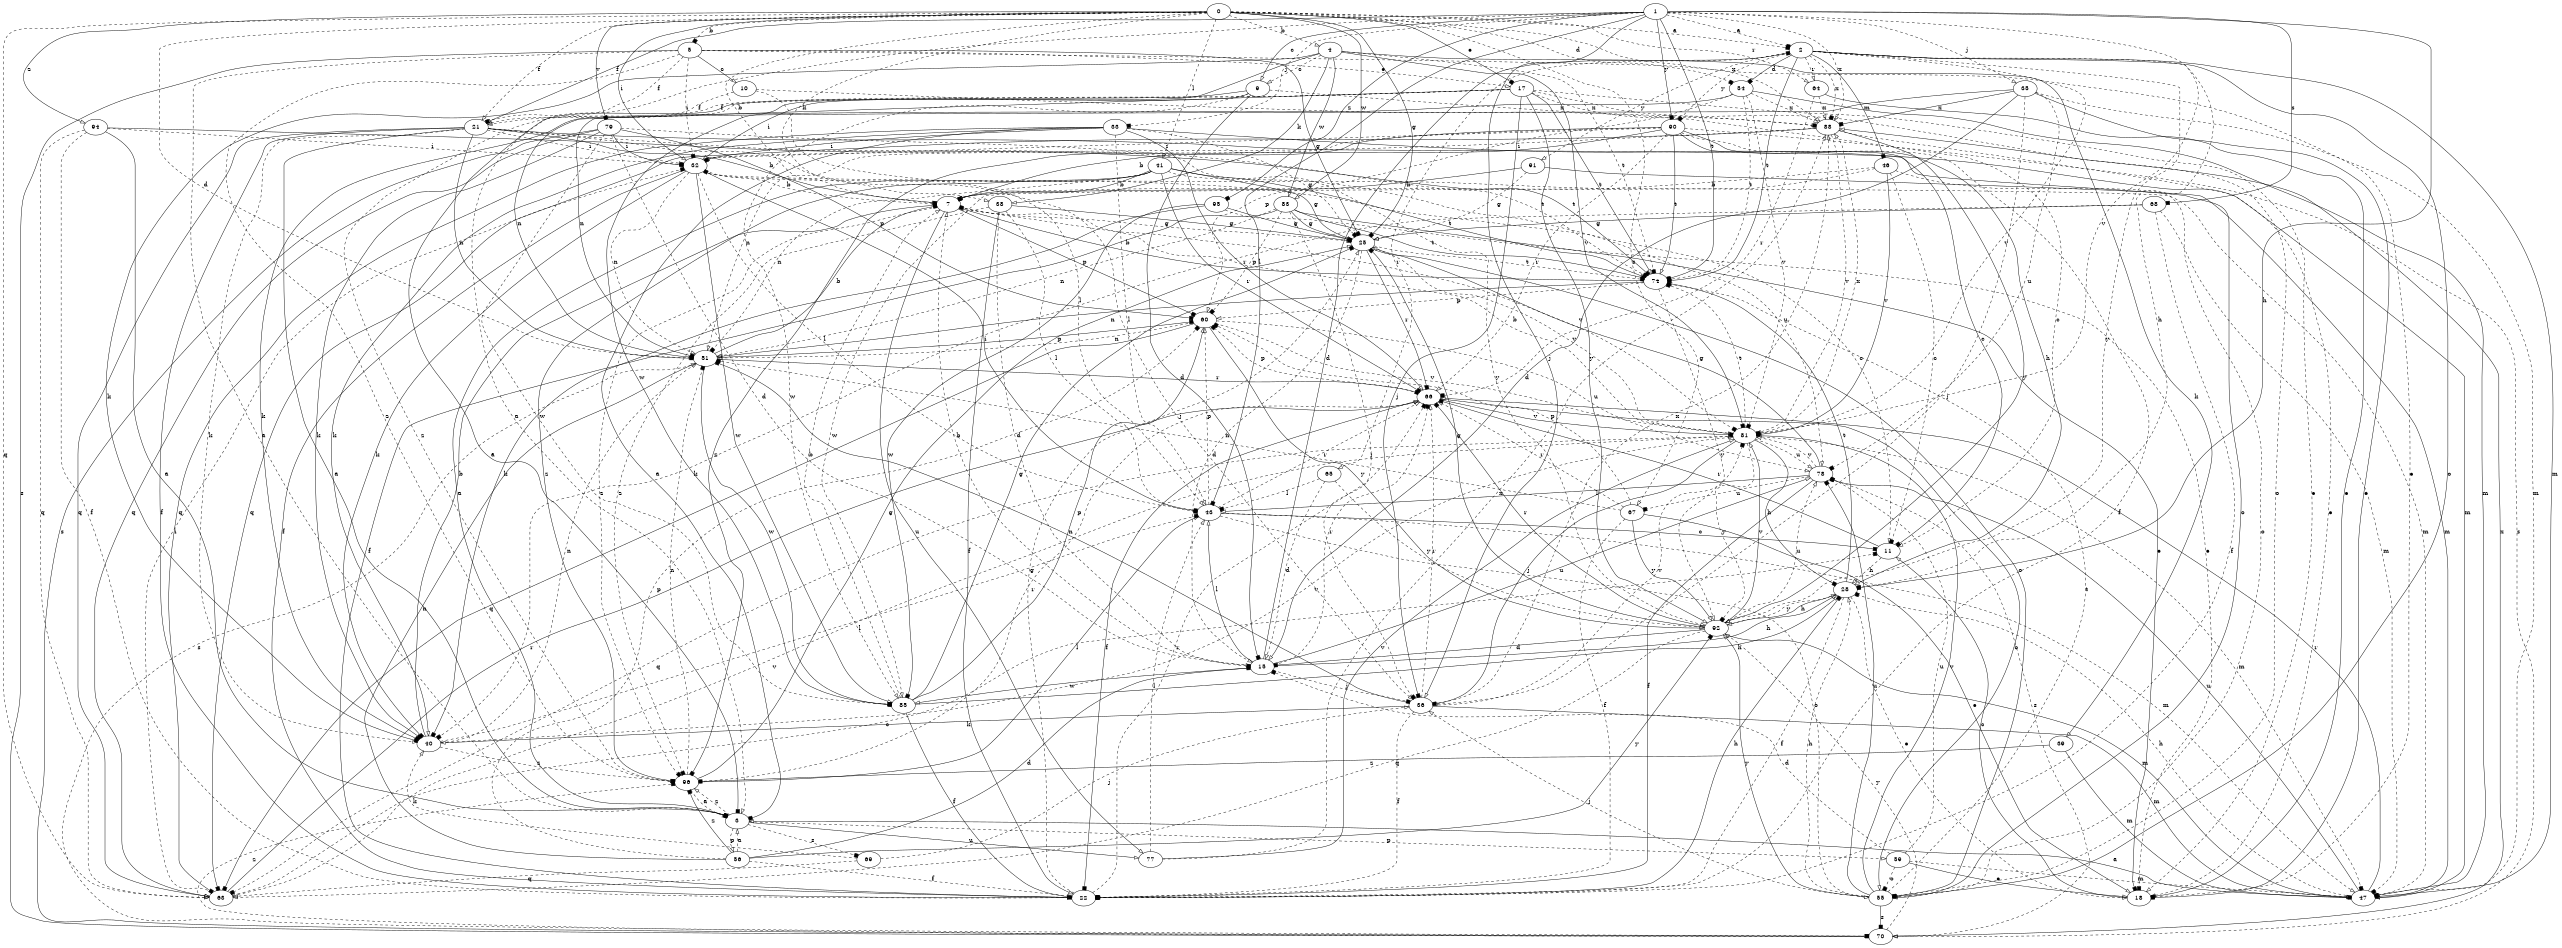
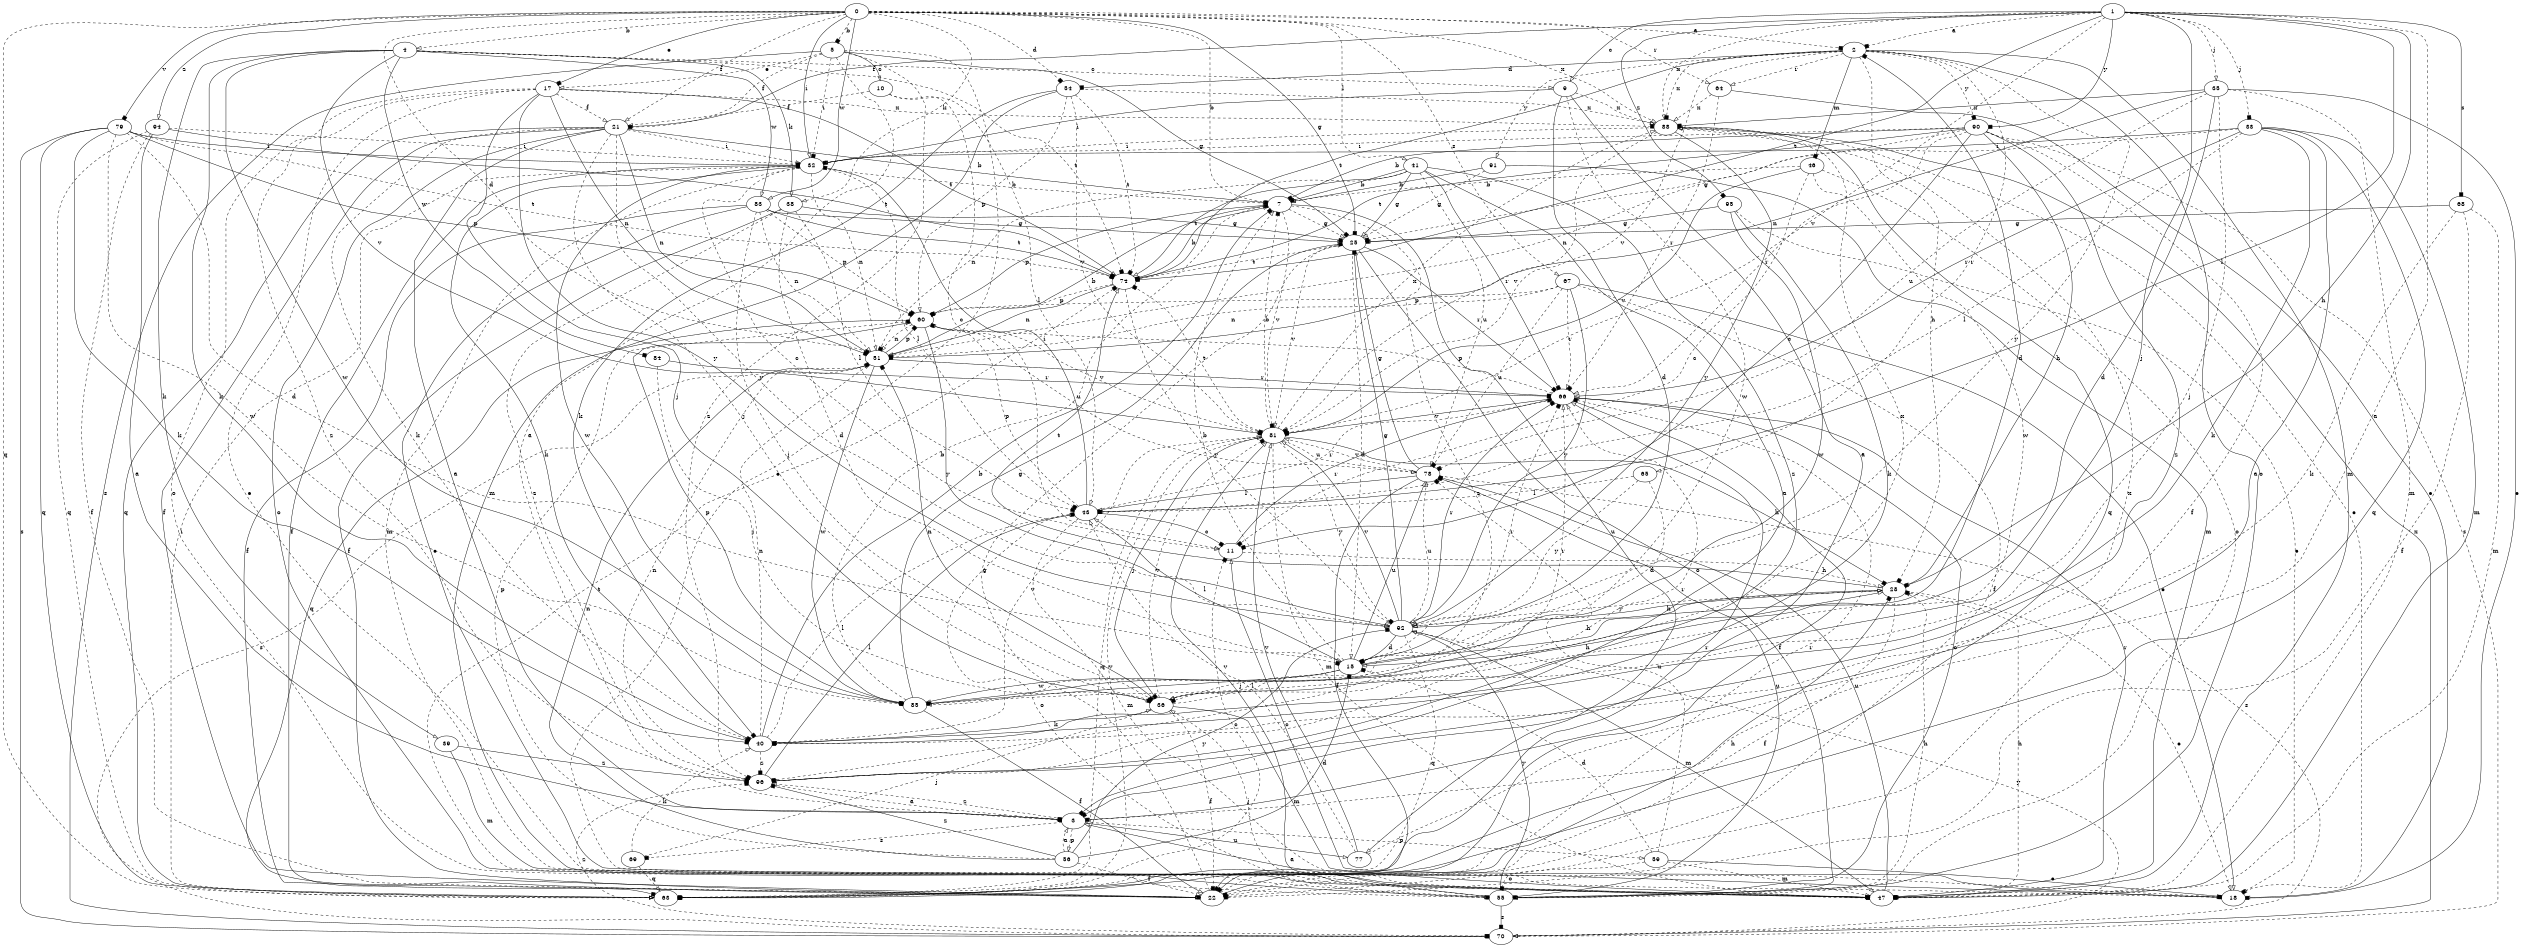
node "84": added
edge "96" -> "25": removed, label "g"
edge "78" -> "67": reversed
